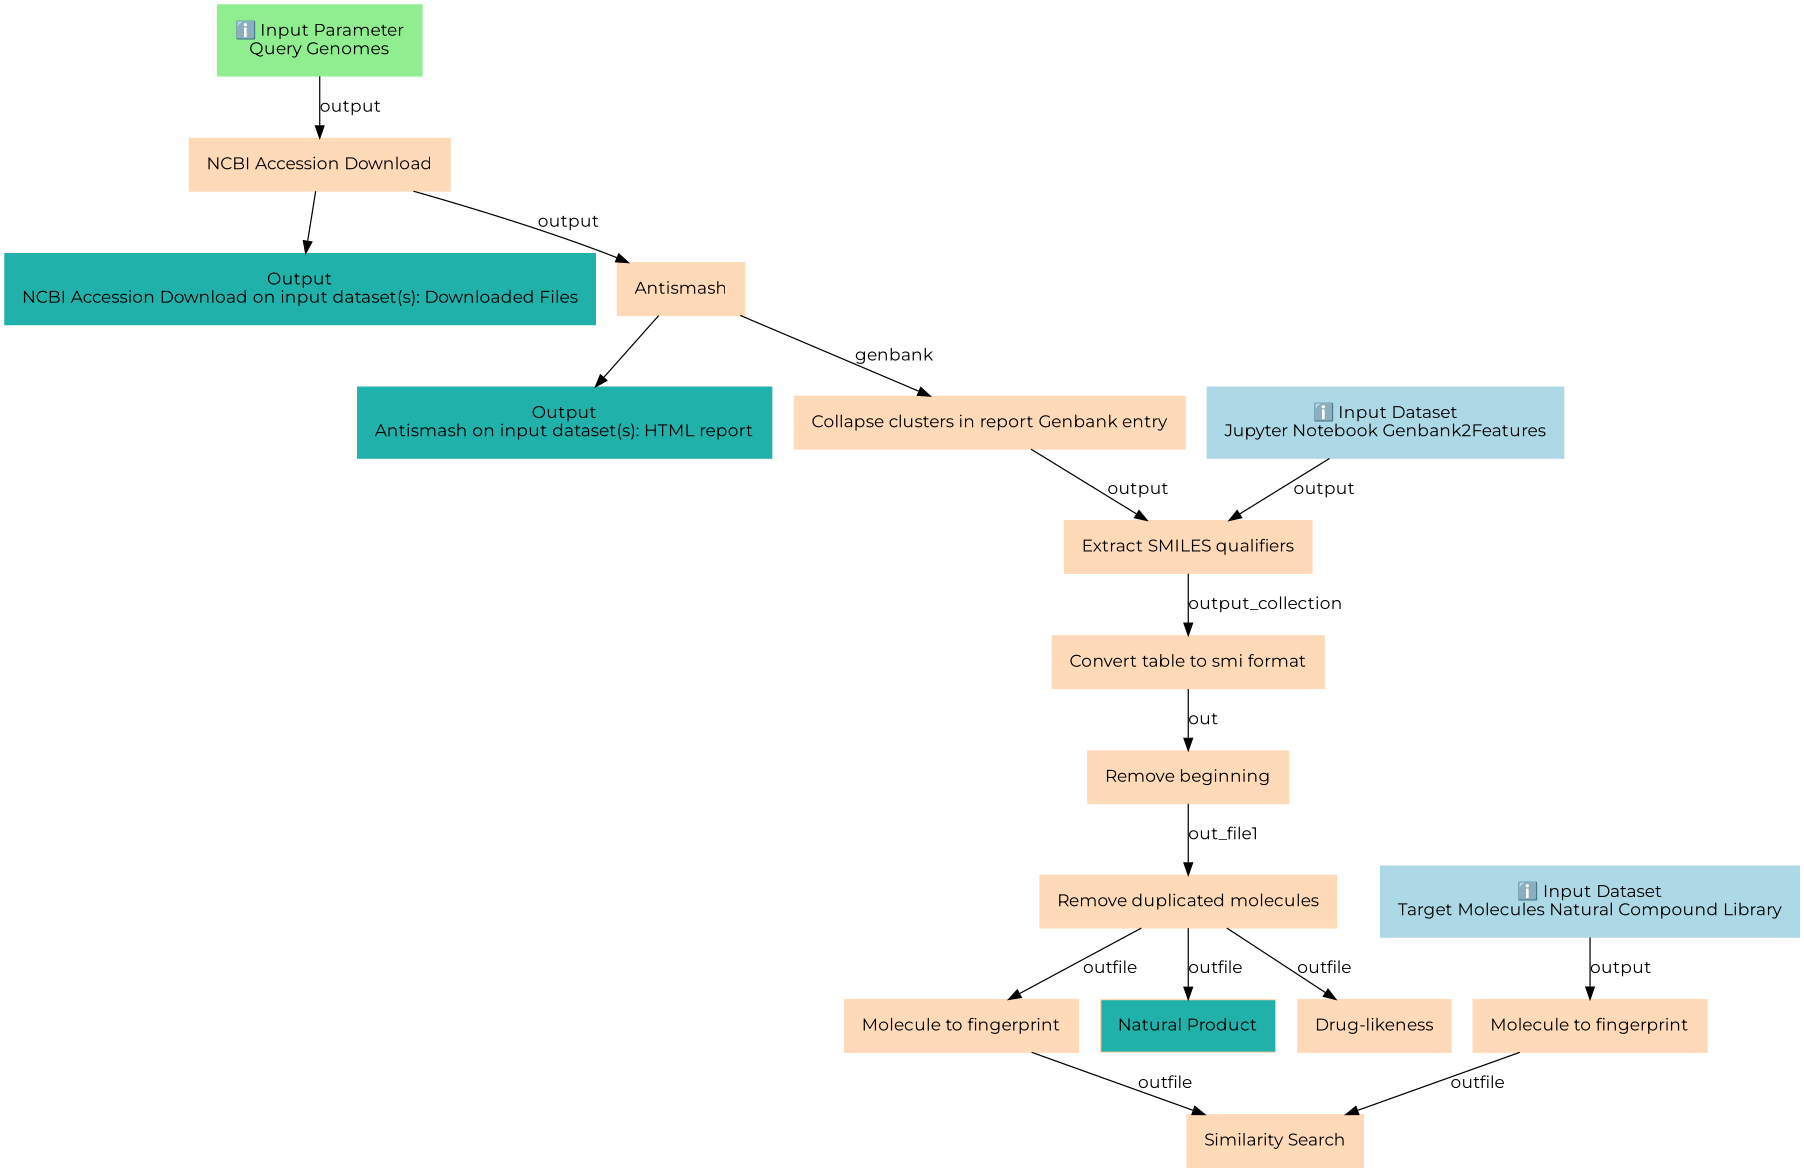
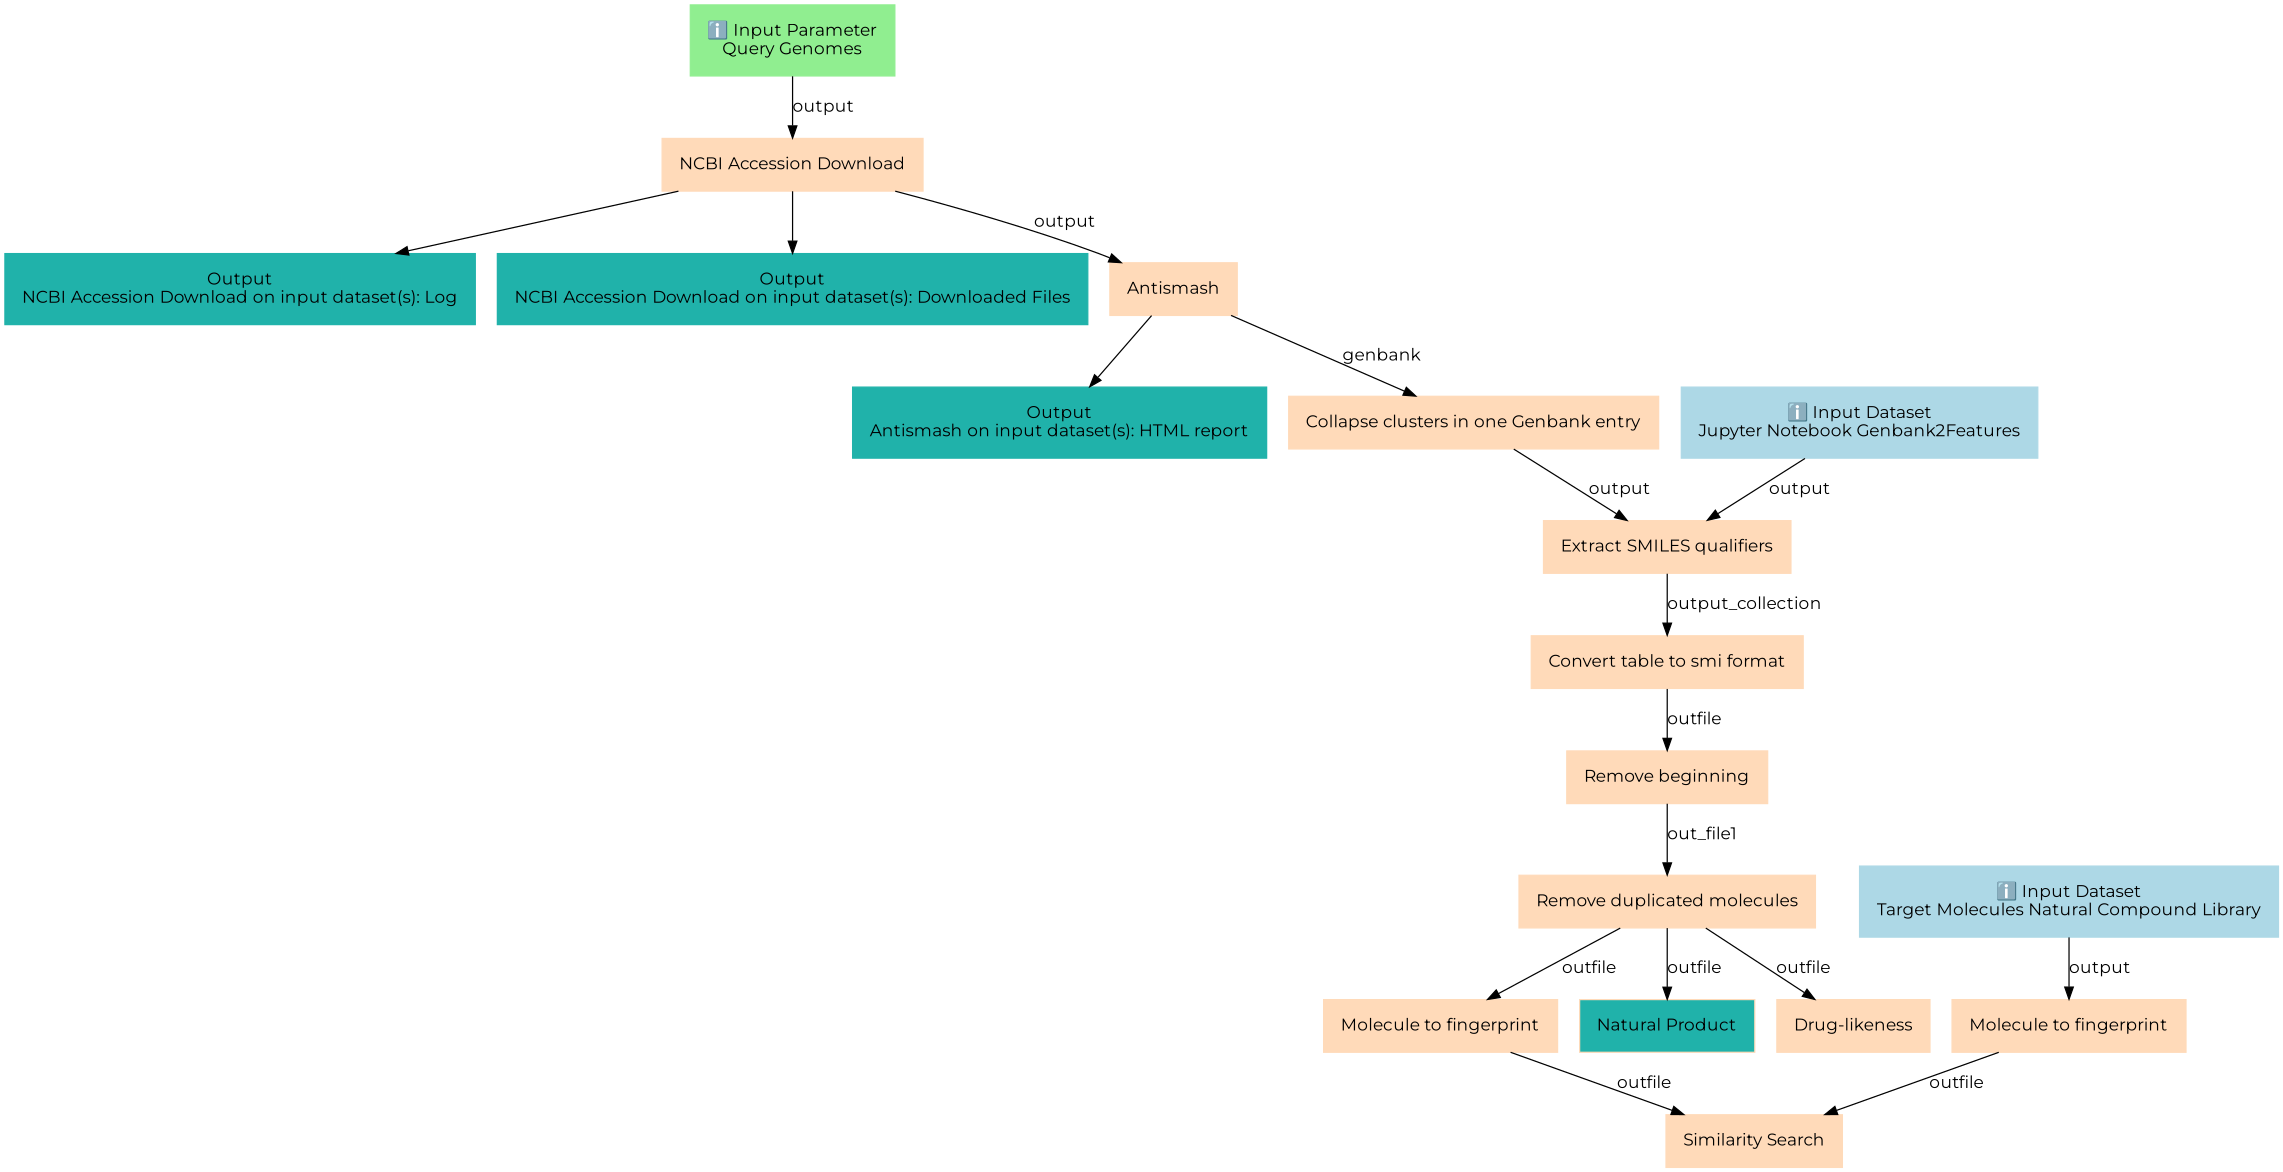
node "Output NCBI Accession Download on input dataset(s): Log": added
node "Collapse clusters in report Genbank entry": label "Collapse clusters in report Genbank entry" -> "Collapse clusters in one Genbank entry"
edge "Convert table to smi format" -> "Remove beginning": label "out" -> "outfile"
